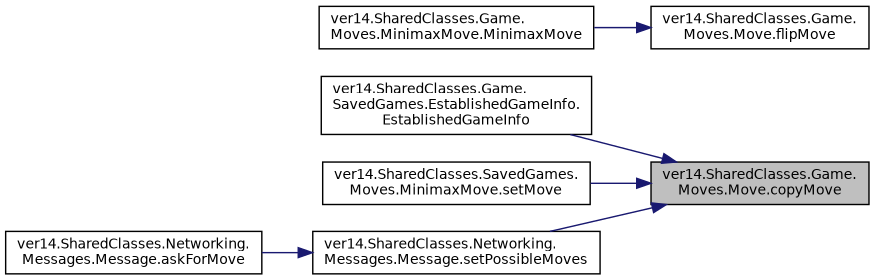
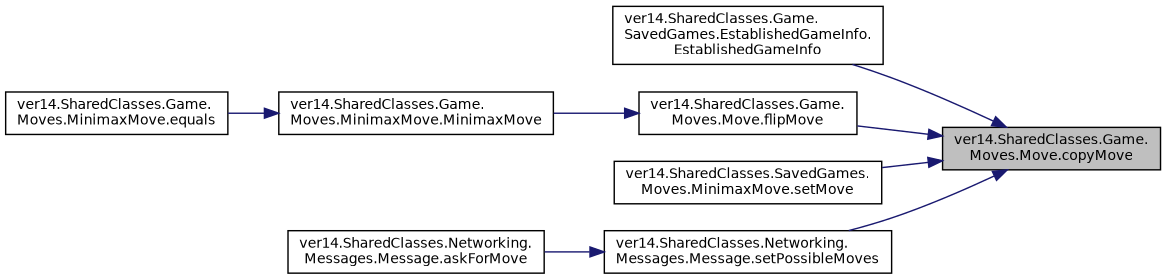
node "ver14.SharedClasses.Game. Moves.MinimaxMove.equals": added
edge "ver14.SharedClasses.Game. Moves.Move.flipMove" -> "ver14.SharedClasses.Game. Moves.Move.copyMove": added
